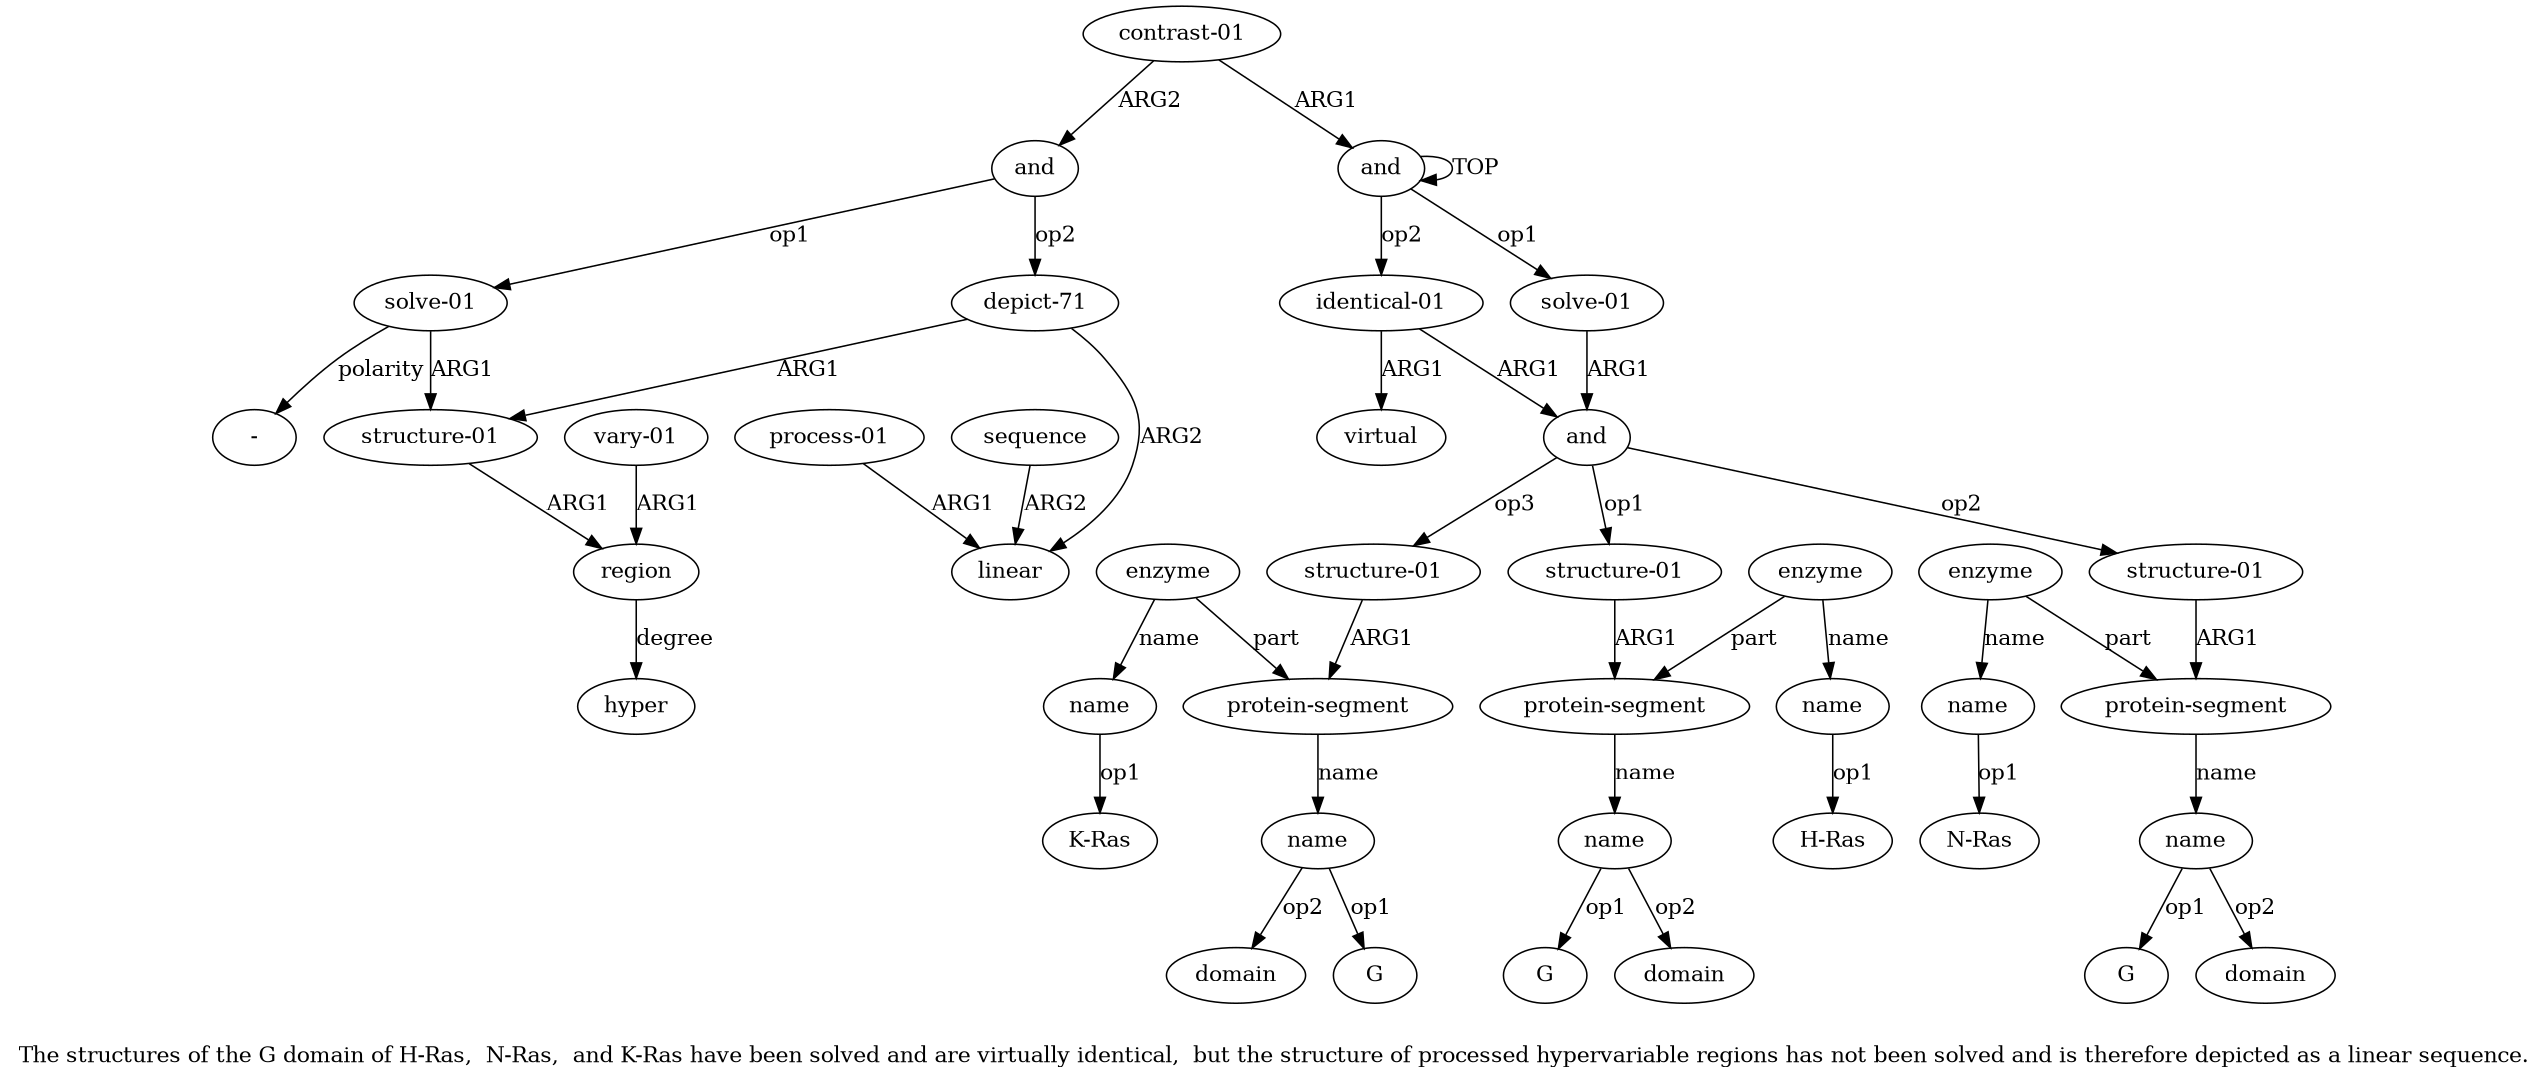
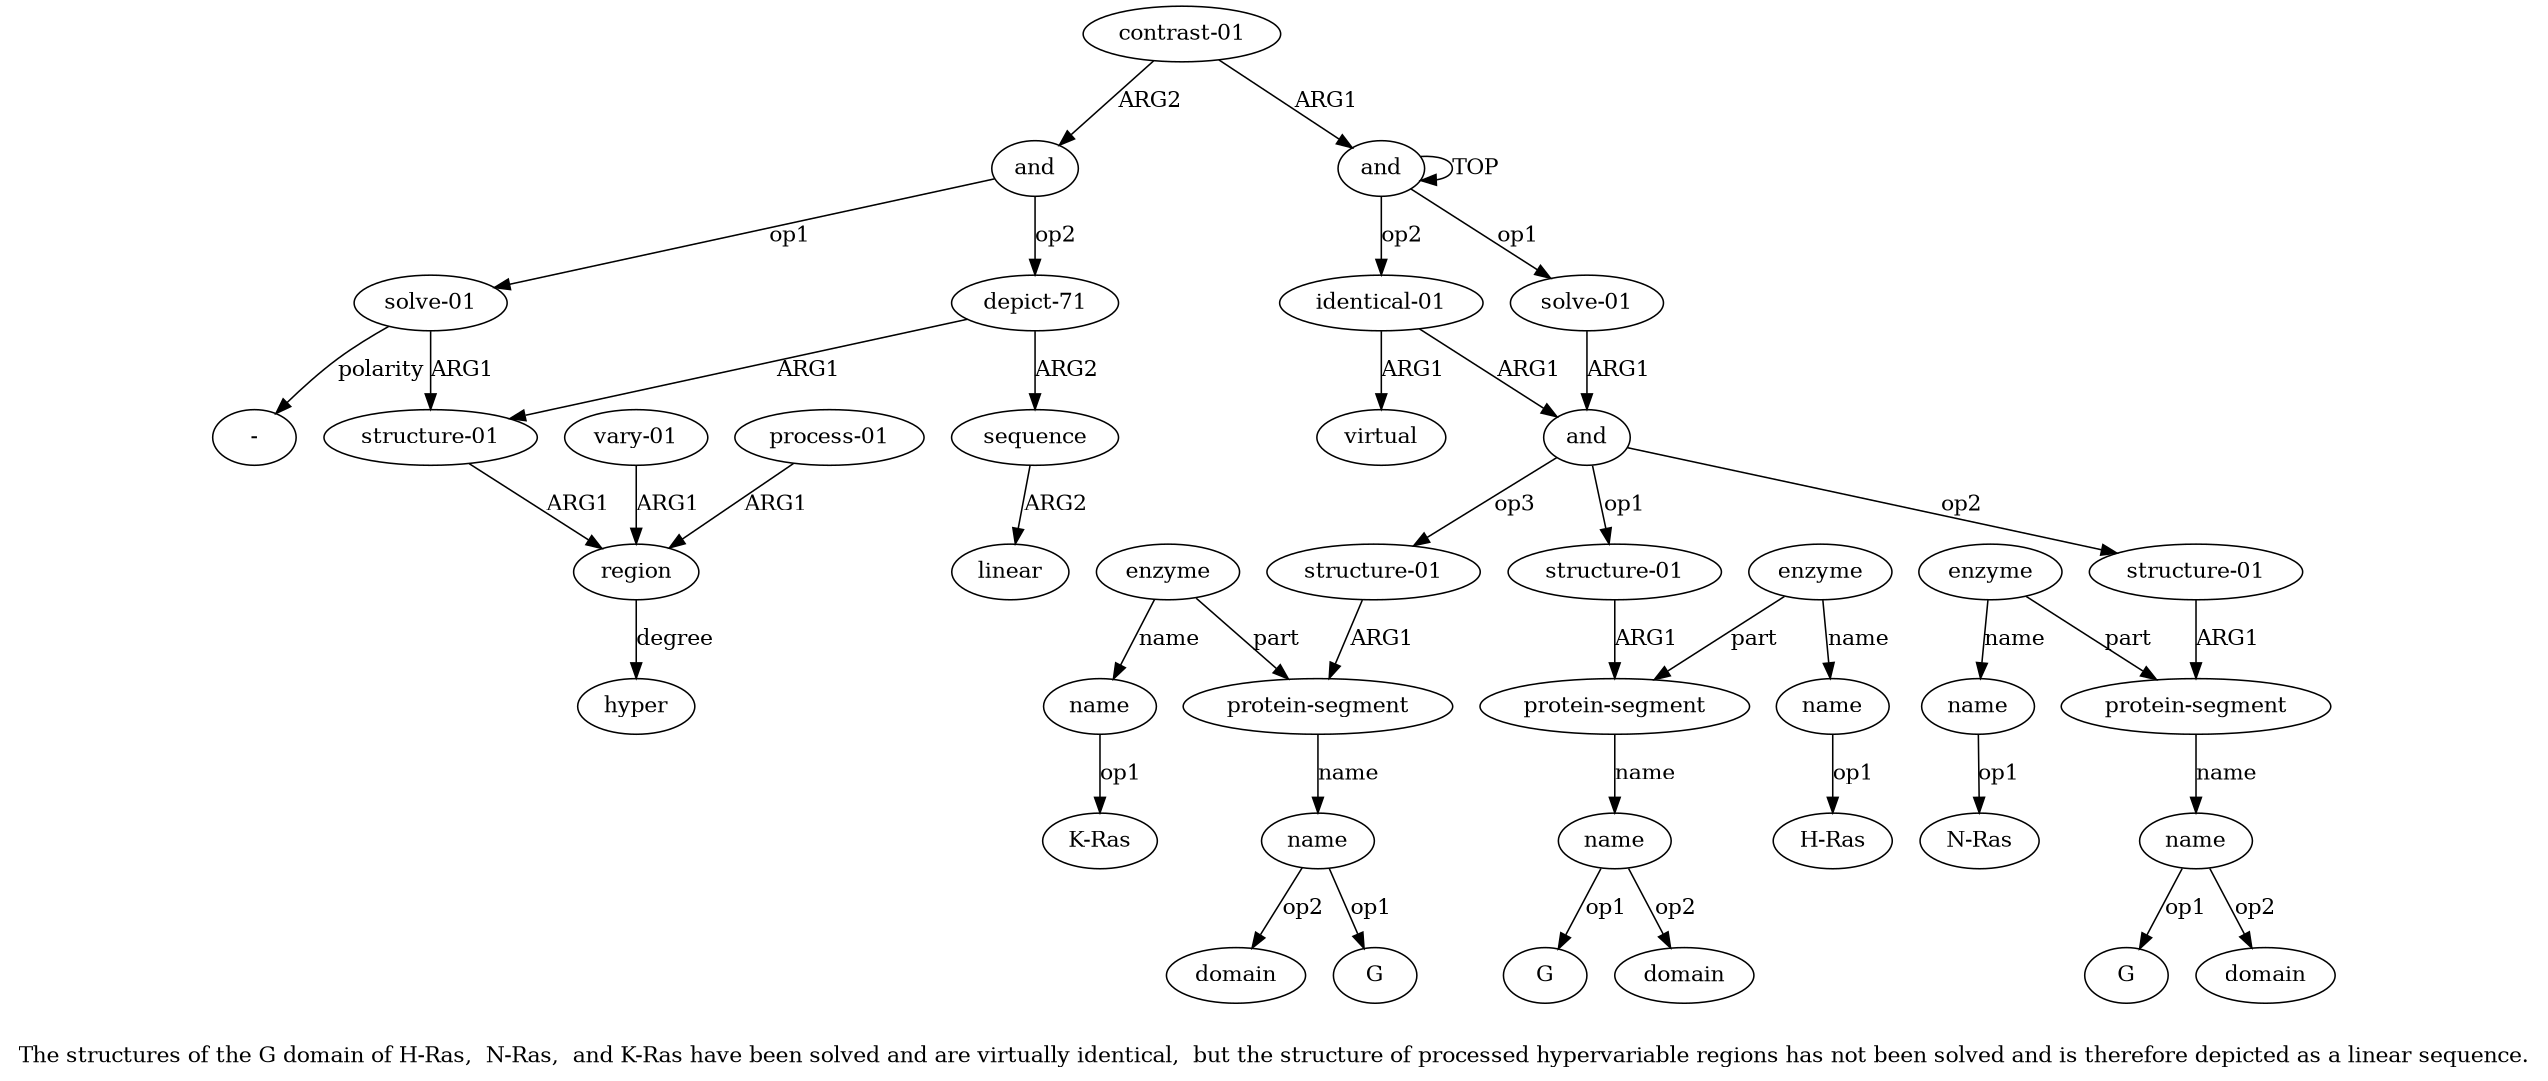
edge "depict-71" -> "linear": now "depict-71" -> "sequence"
edge "process-01" -> "linear": now "process-01" -> "region"
